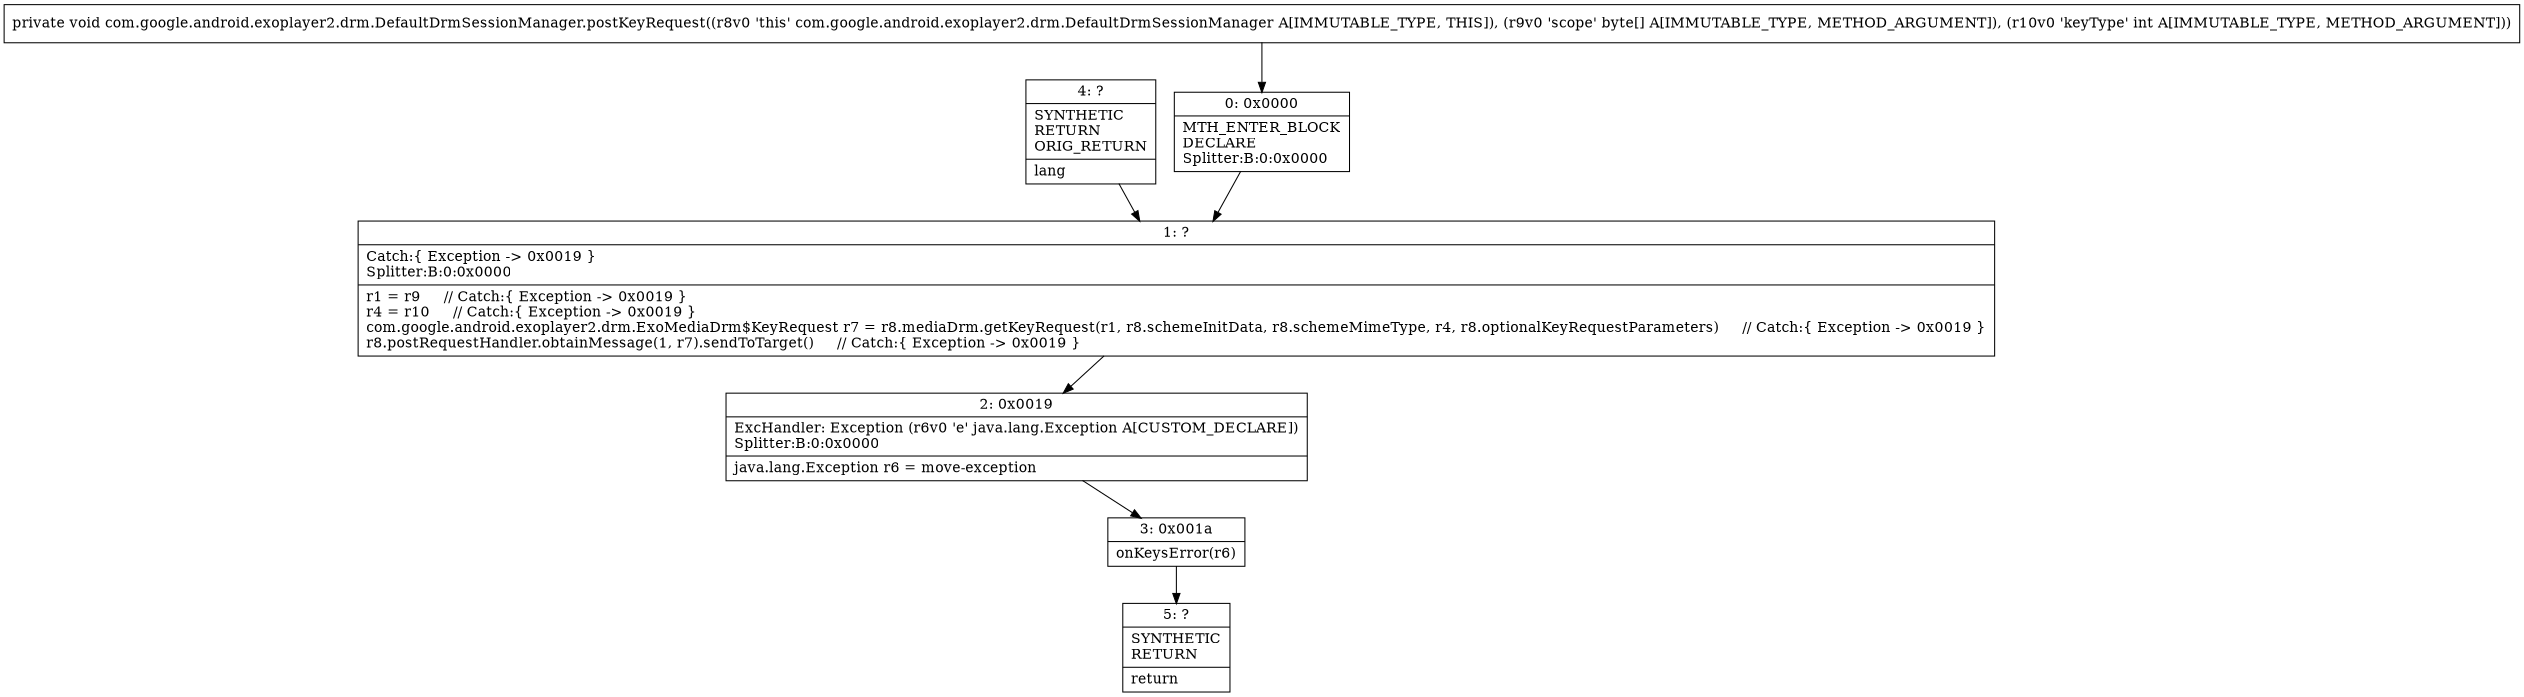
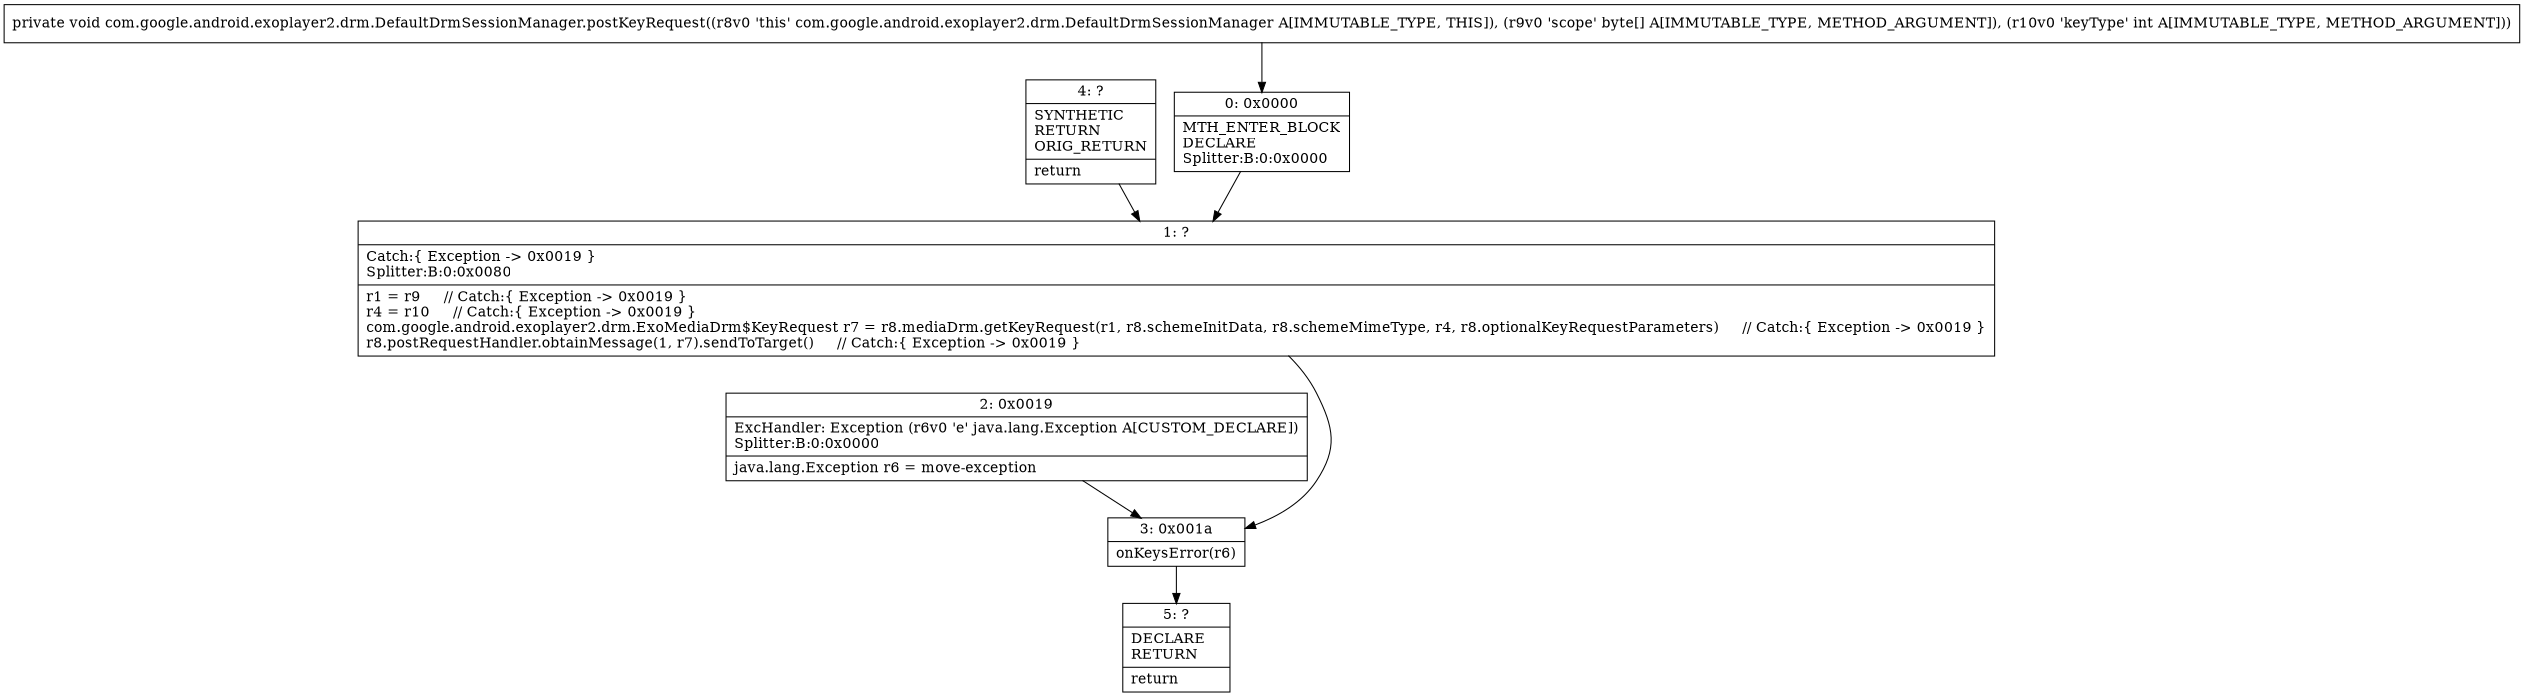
node "4: ?": text "lang" -> "return"
node "1: ?": text "Splitter:B:0:0x0000" -> "Splitter:B:0:0x0080"
edge "1: ?" -> "2: 0x0019": now "1: ?" -> "3: 0x001a"
node "5: ?": text "SYNTHETIC" -> "DECLARE"
